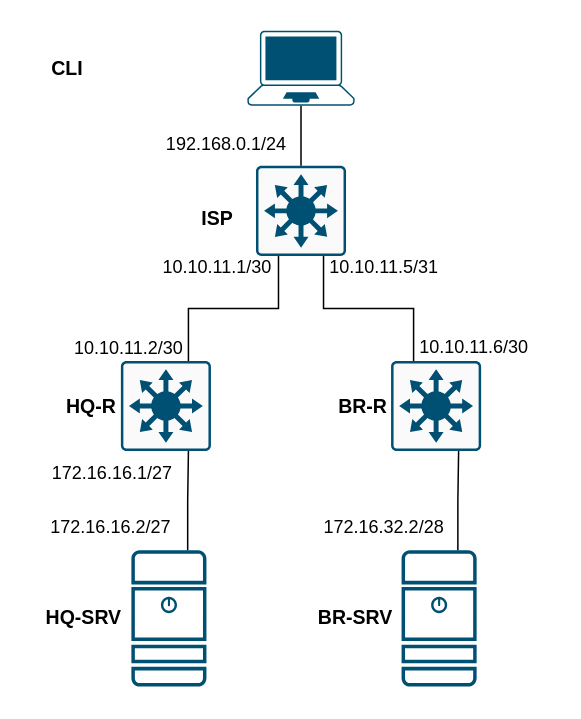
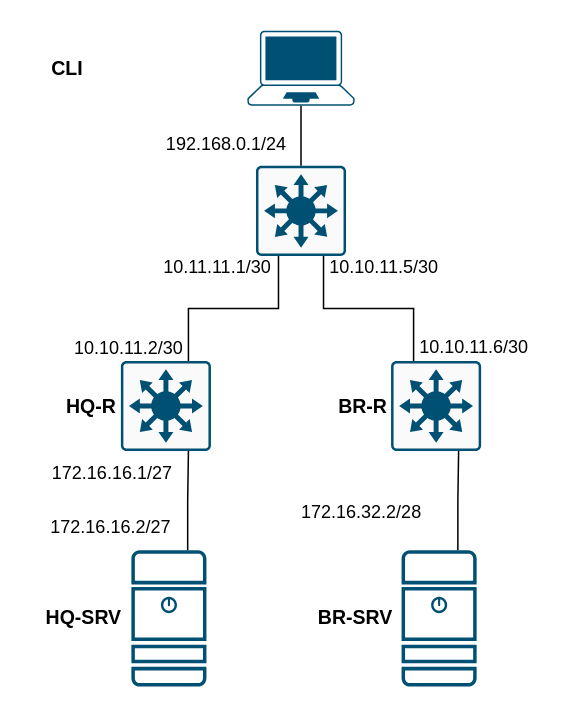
node "ISP": removed
node "10.10.11.1/30": label "10.10.11.1/30" -> "10.11.11.1/30"
node "10.10.11.5/31": label "10.10.11.5/31" -> "10.10.11.5/30"
node "172.16.32.2/28": moved (383, 527) -> (361, 512)
